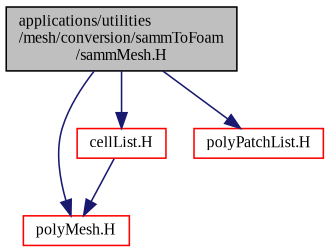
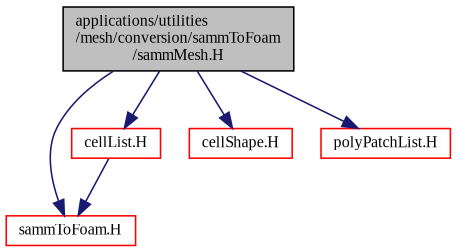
node "cellShape.H": added
node "polyMesh.H": label "polyMesh.H" -> "sammToFoam.H"
